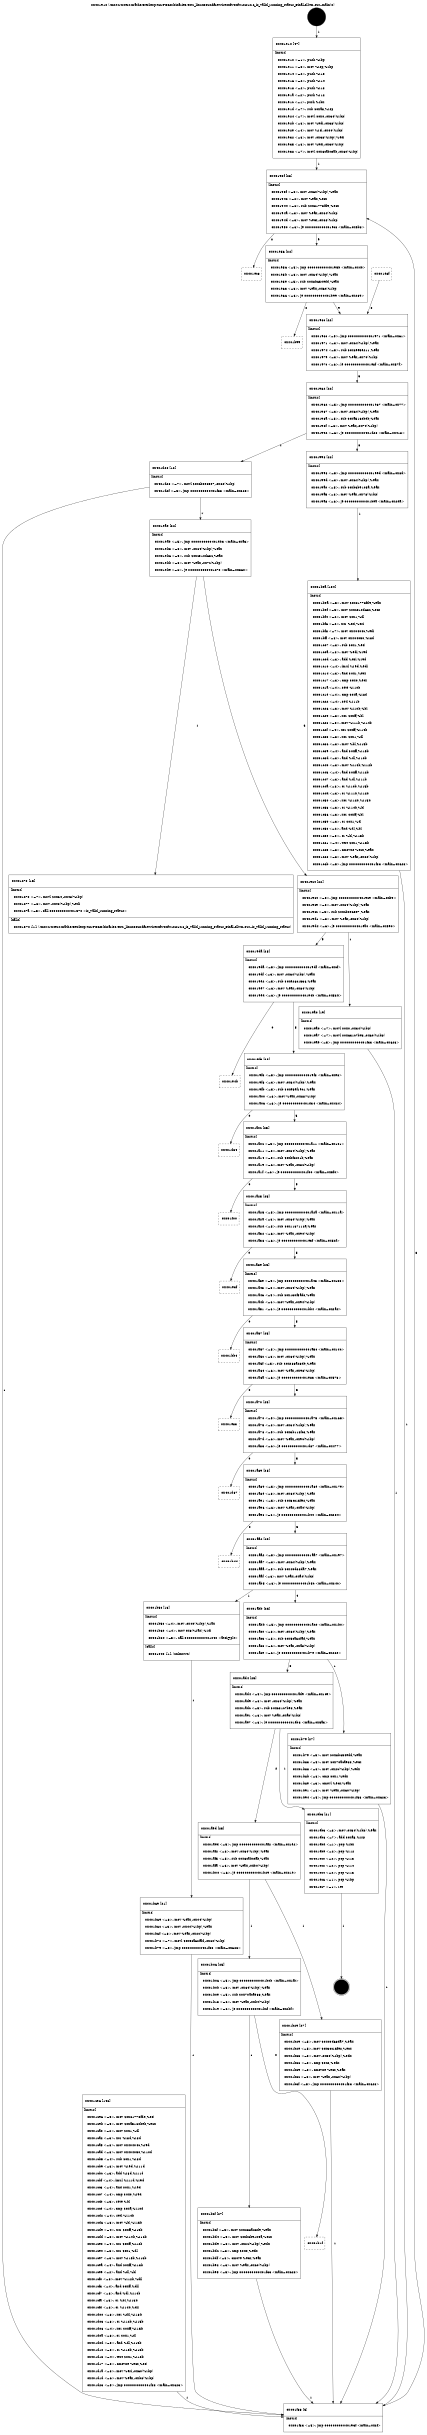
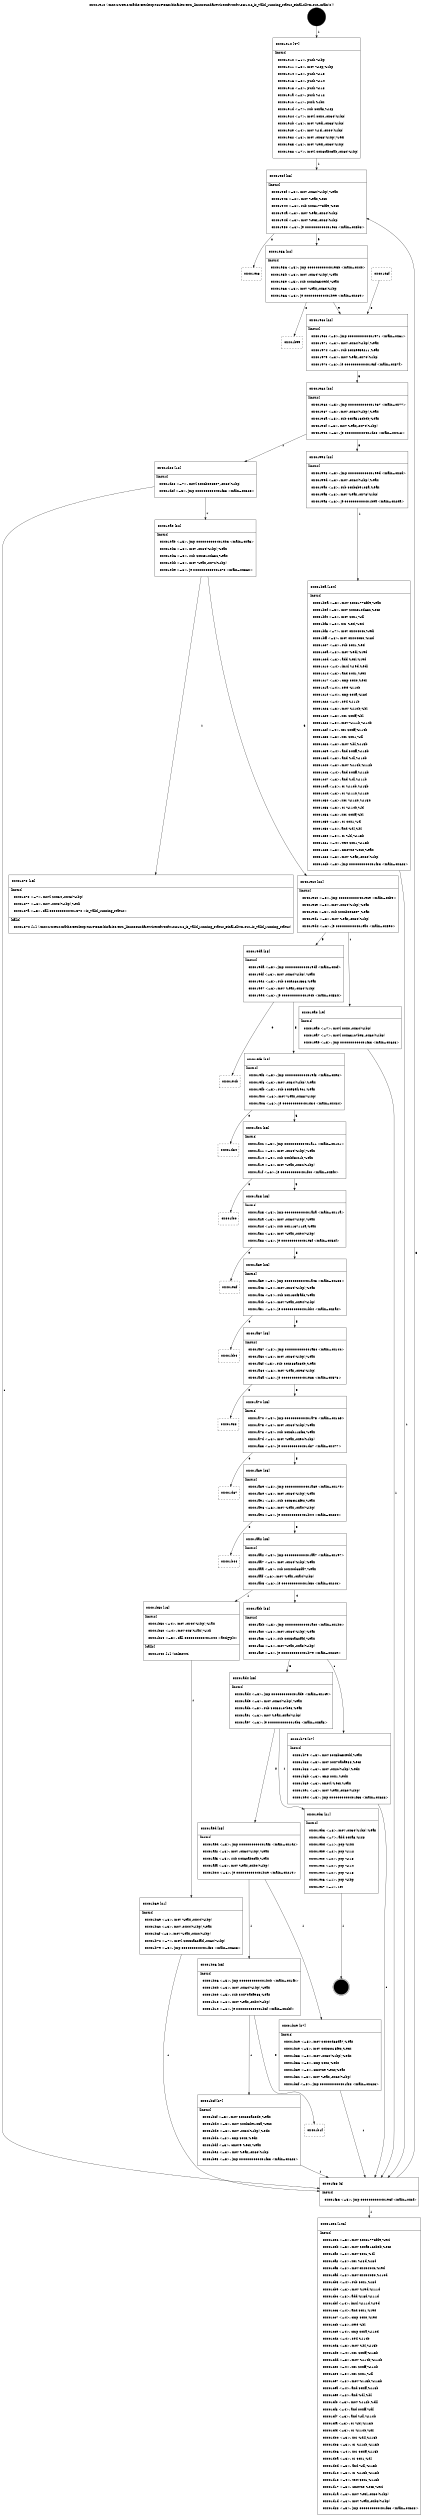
edge "0x401c96 [146]" -> "0x401f33 [5]": reversed
